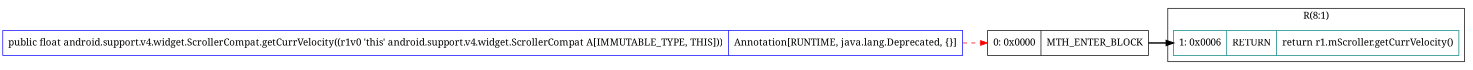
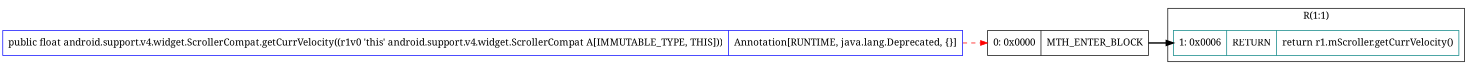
cluster "R(8:1)": label "R(8:1)" -> "R(1:1)"
